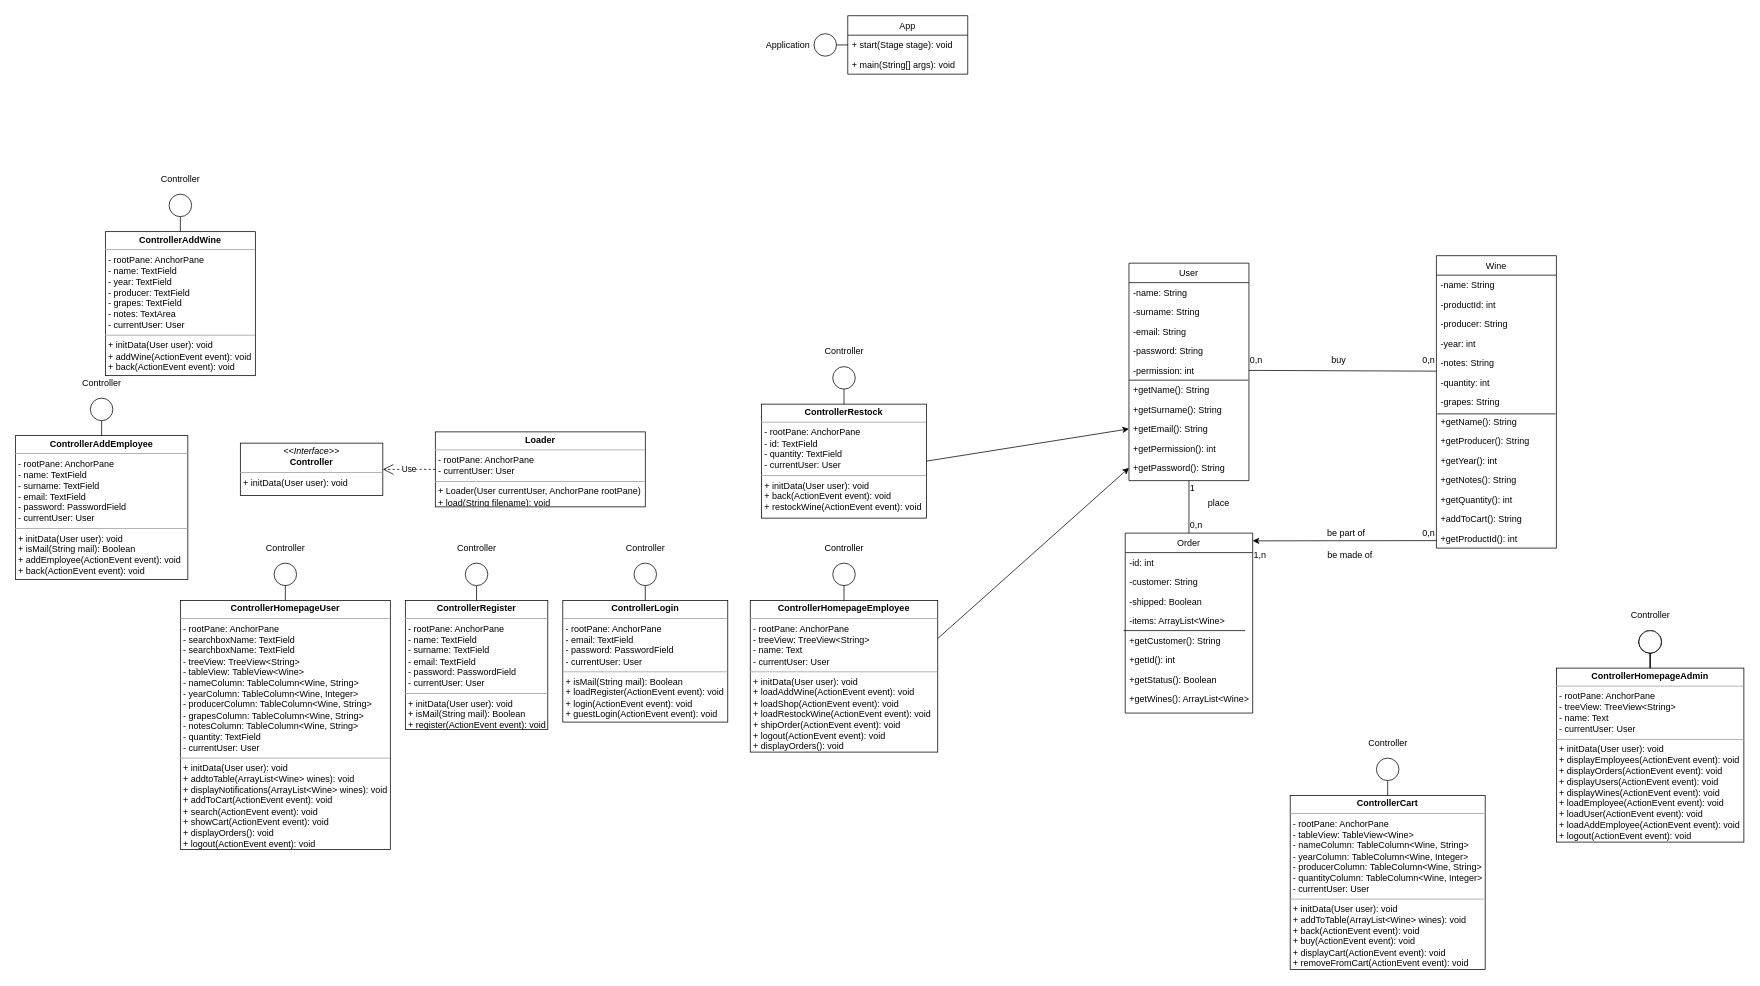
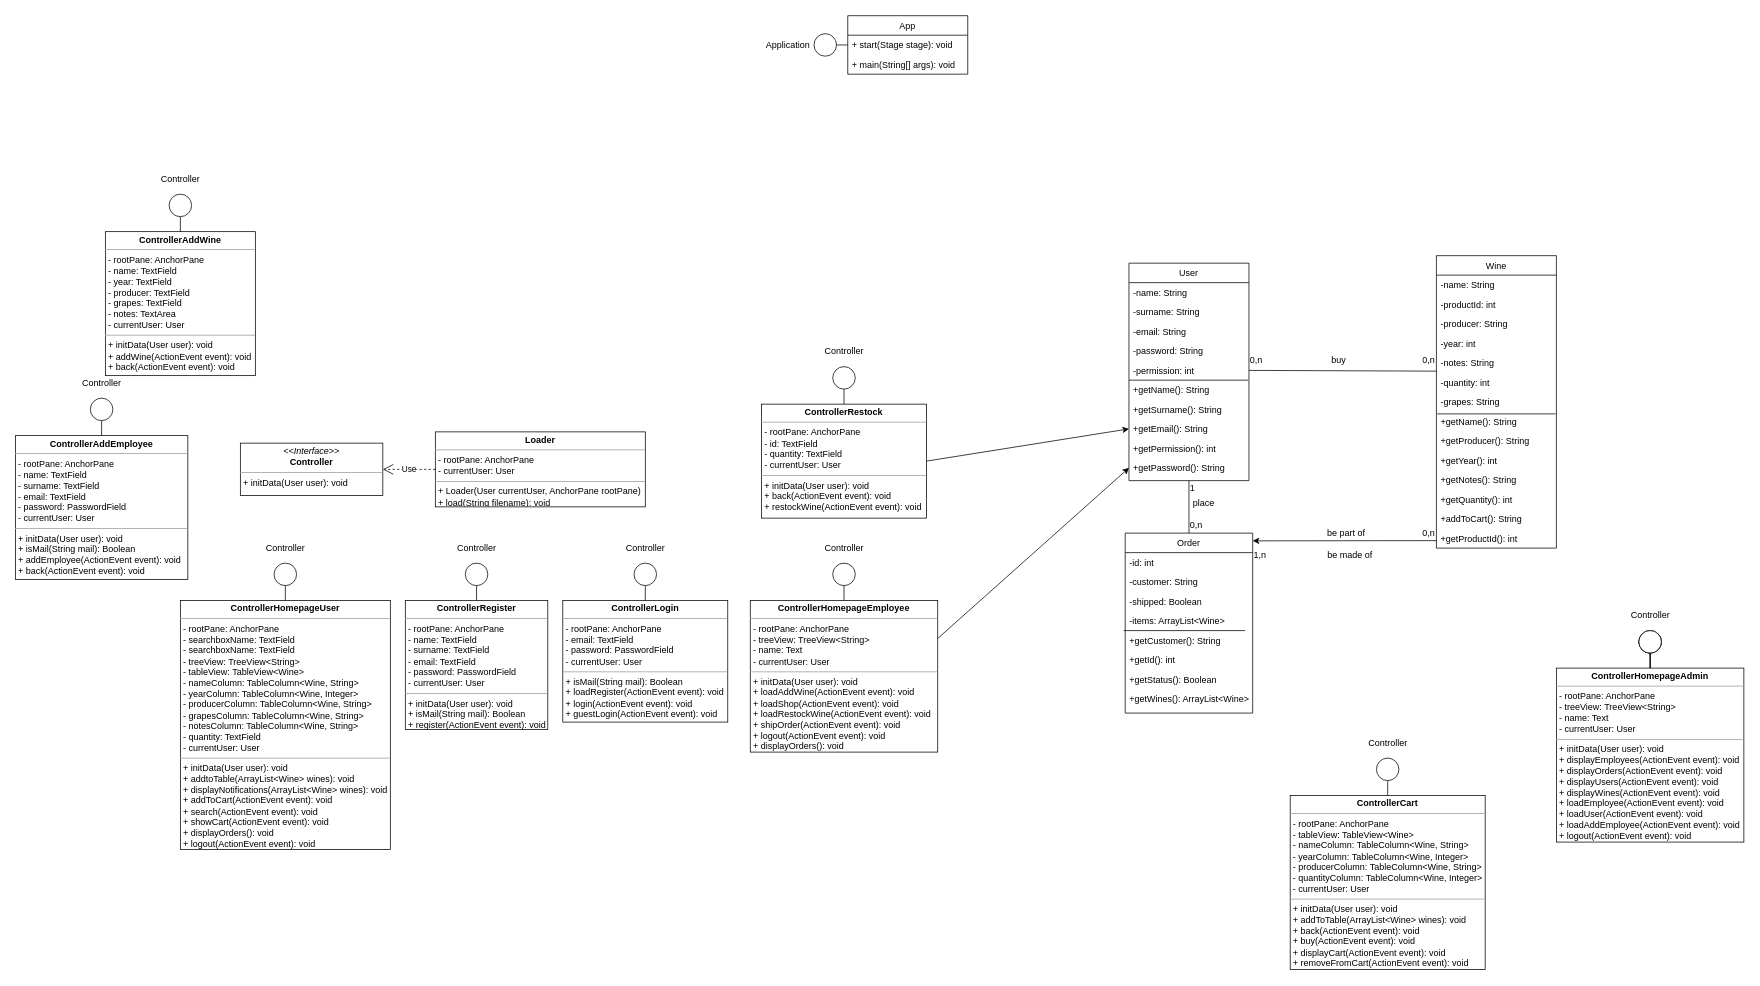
node "place": moved (1219, 503) -> (1204, 503)
